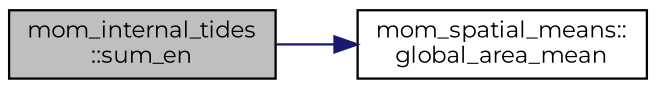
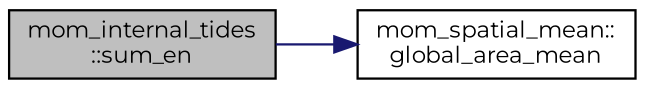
node "mom_spatial_means:: global_area_mean": label "mom_spatial_means:: global_area_mean" -> "mom_spatial_mean:: global_area_mean"
